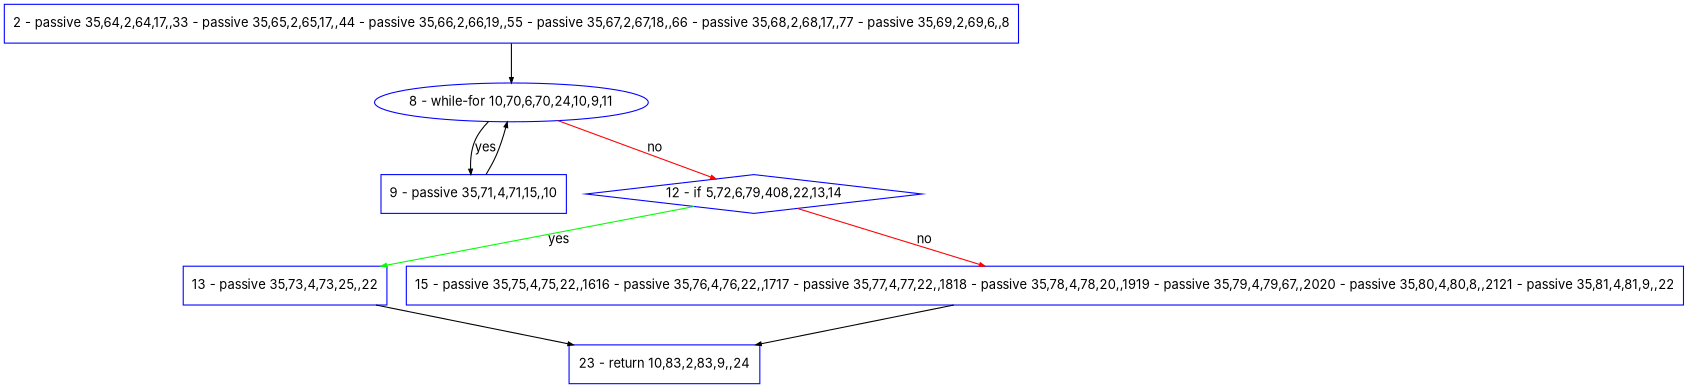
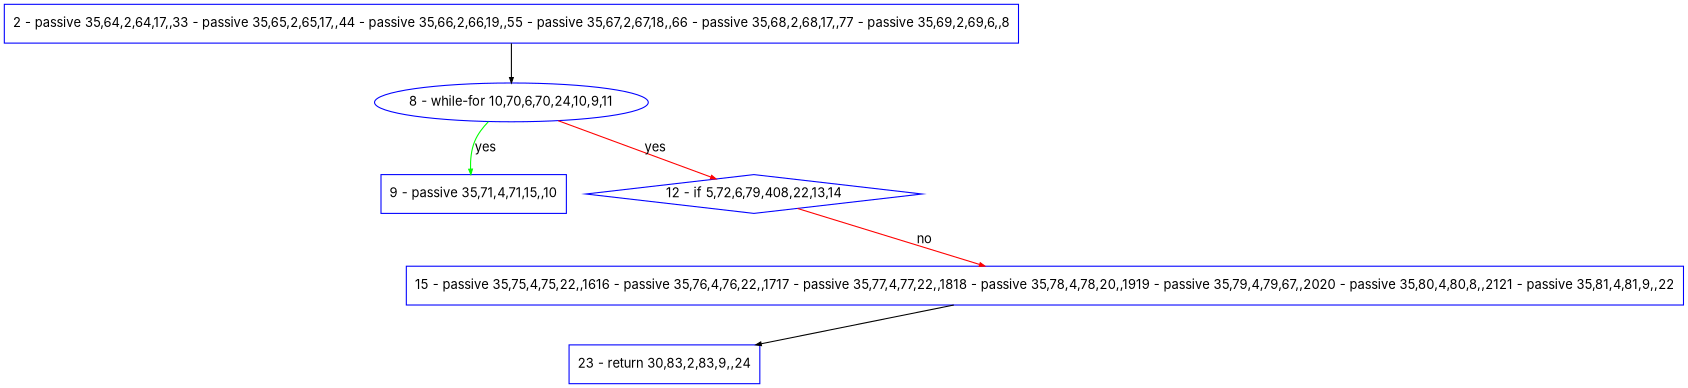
edge "8 - while-for 10,70,6,70,24,10,9,11" -> "9 - passive 35,71,4,71,15,,10": color #000000 -> #00ff00
edge "8 - while-for 10,70,6,70,24,10,9,11" -> "12 - if 5,72,6,79,408,22,13,14": label "no" -> "yes"
edge "9 - passive 35,71,4,71,15,,10" -> "8 - while-for 10,70,6,70,24,10,9,11": removed
node "13 - passive 35,73,4,73,25,,22": removed
node "23 - return 10,83,2,83,9,,24": label "23 - return 10,83,2,83,9,,24" -> "23 - return 30,83,2,83,9,,24"
